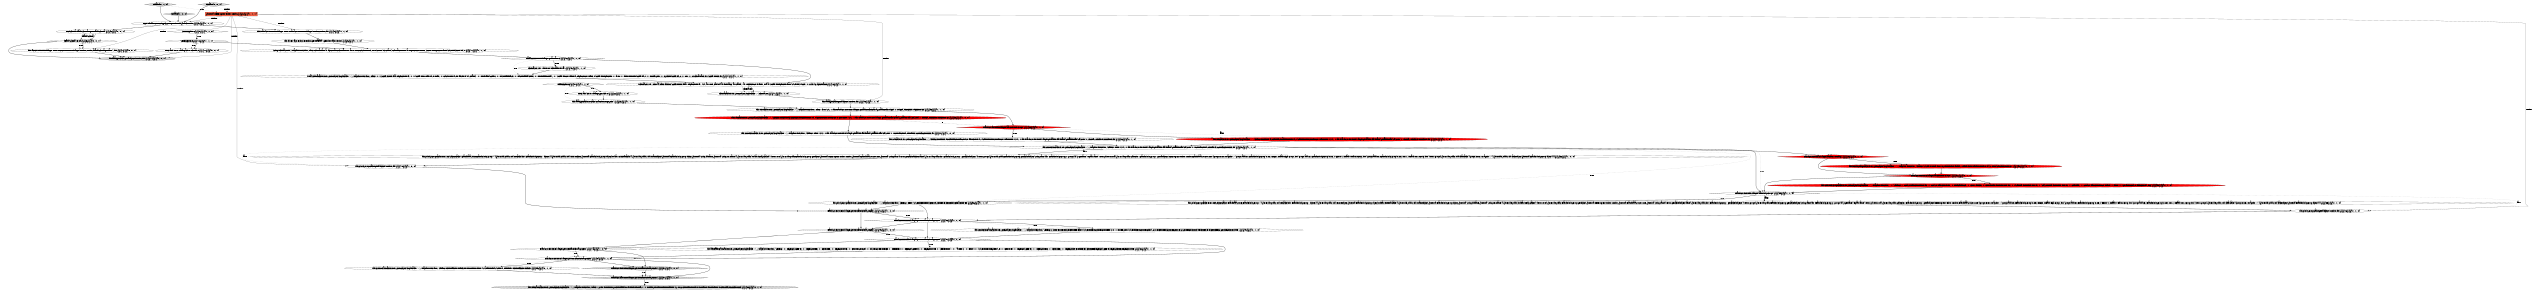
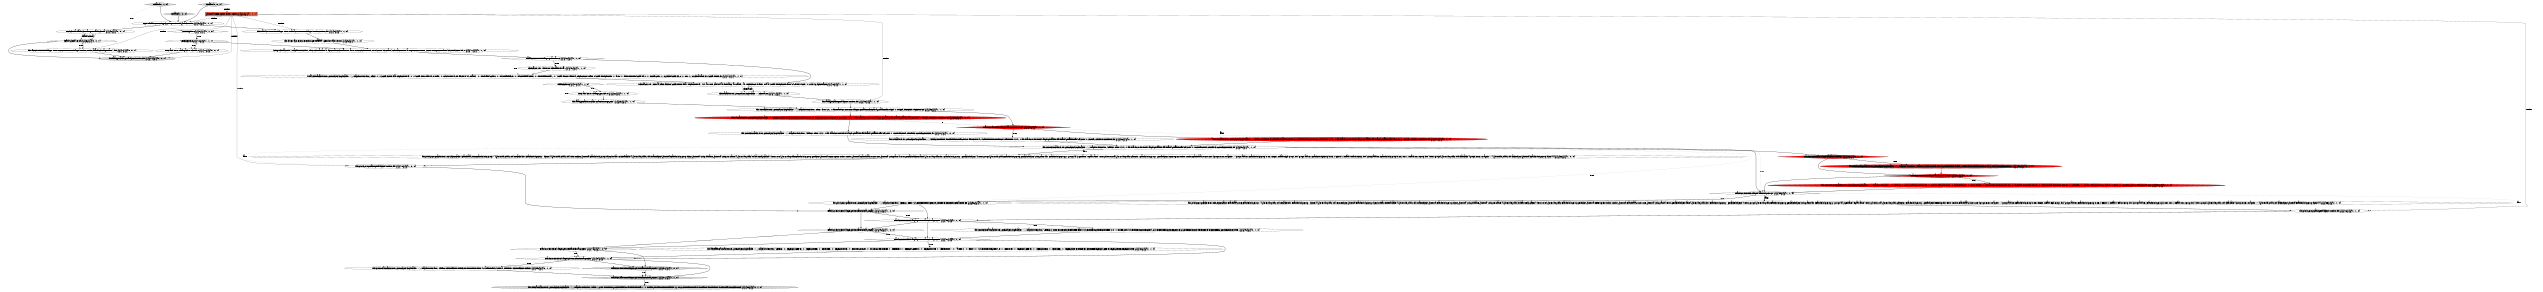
edge "initialize['0', '1', '0']" -> "@NotNull DBRProgressMonitor monitor@@@2@@@['1', '1', '1']": now "initialize['0', '1', '0']" -> "SQLException e@@@8@@@['1', '1', '0']"
